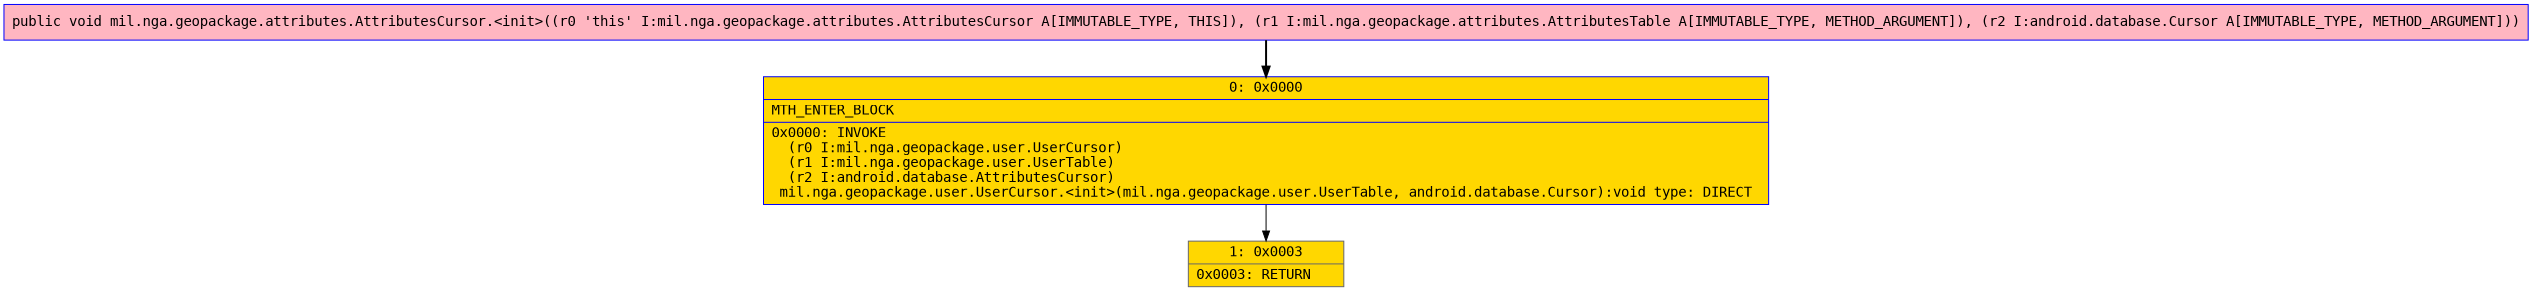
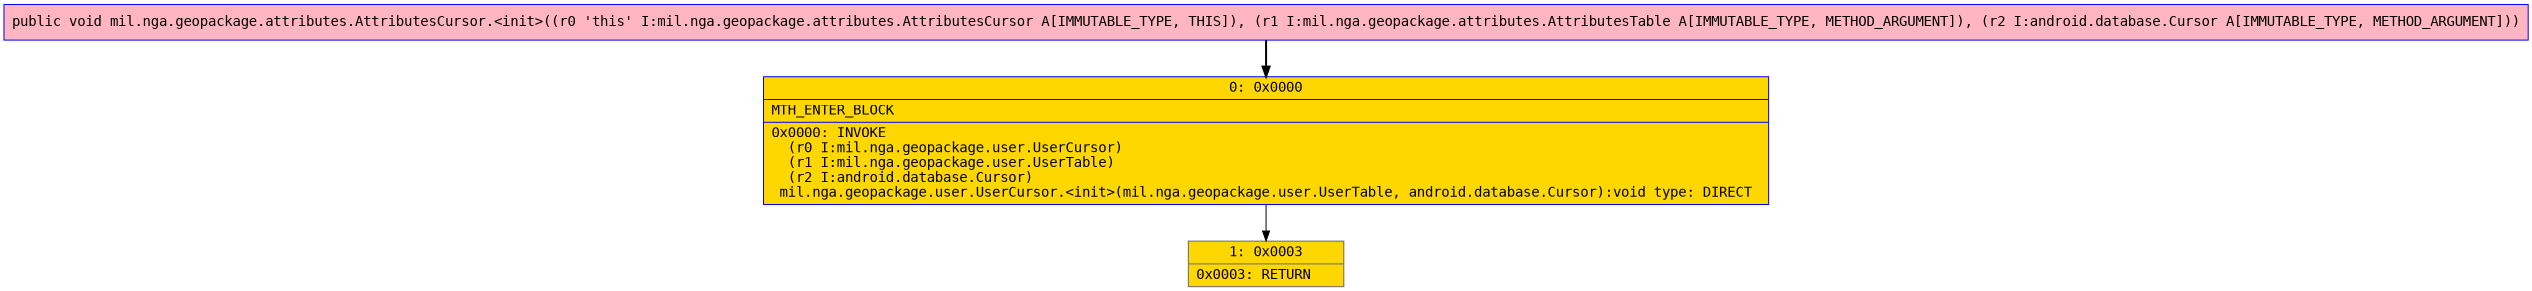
node "0: 0x0000": text "(r2 I:android.database.AttributesCursor)" -> "(r2 I:android.database.Cursor)"
